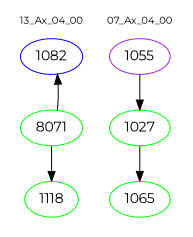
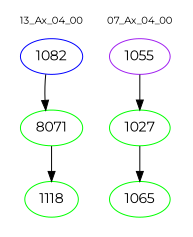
edge "8071" -> "1082": reversed
